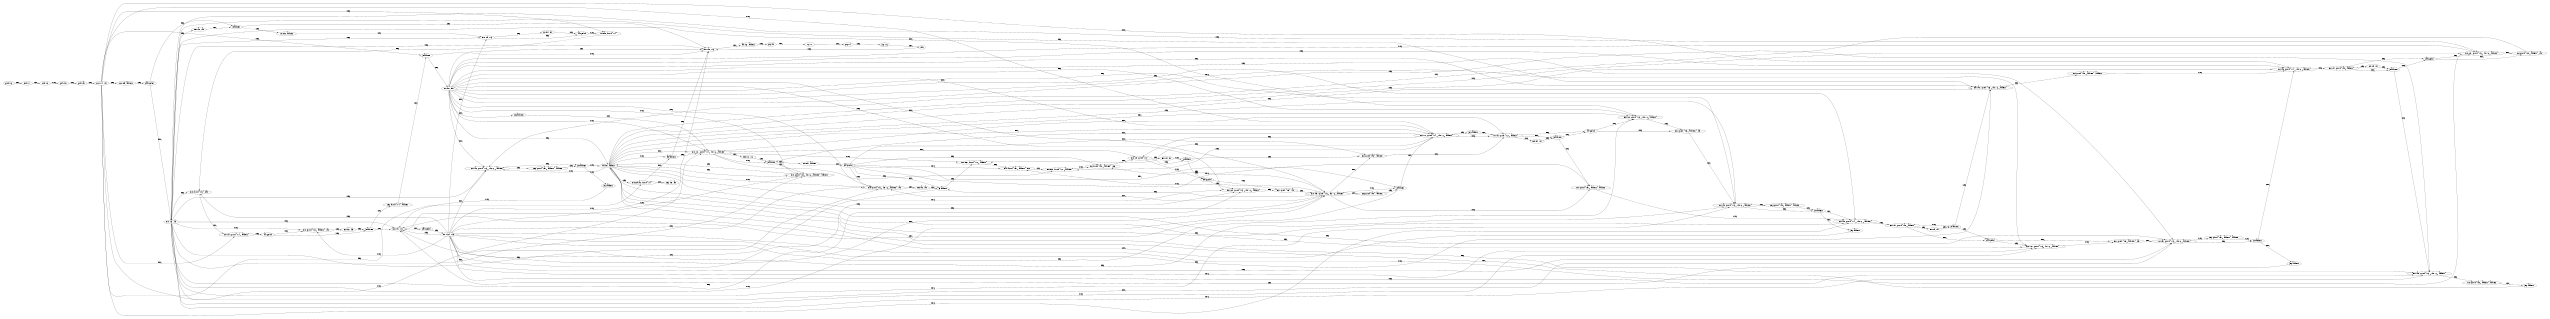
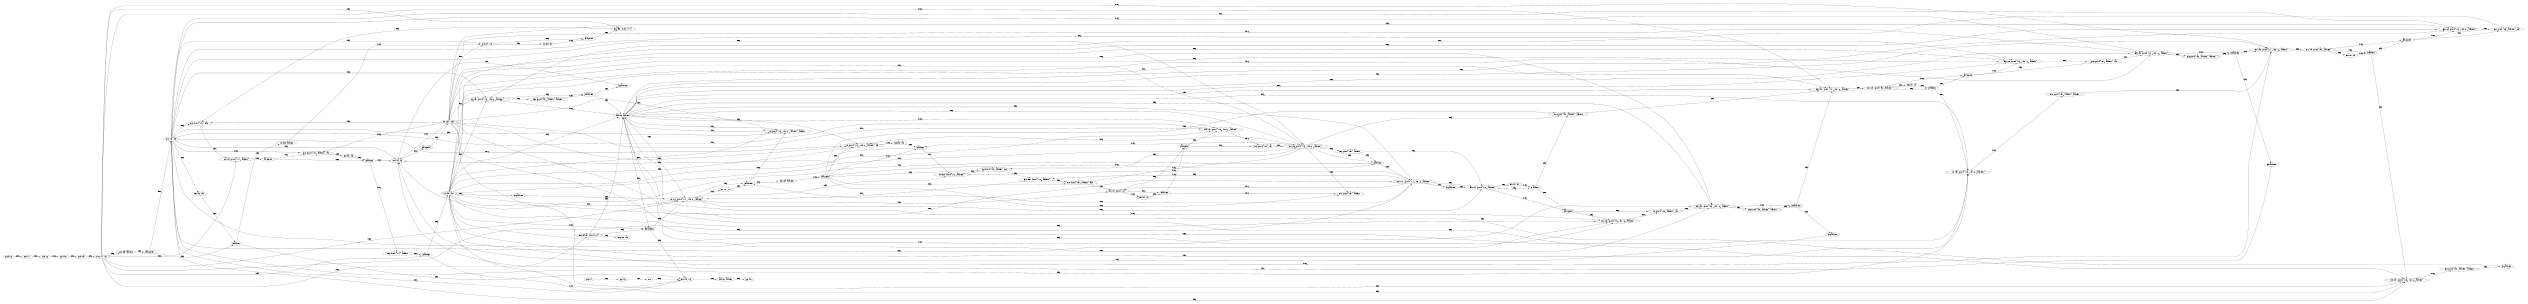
node "pop r12": removed
edge "xor ebx , ebx" -> "mov rax , r15": now "xor ebx , ebx" -> "jae address"
edge "mov qword [ rax ] , address" -> "mov rdi , qword [ r12 + address ]": now "cmp qword [ rax ] , address" -> "mov rdi , qword [ r12 + address ]"
edge "add rbx , address" -> "movsxd rax , dword [ r14 ]": reversed
edge "xor r15d , r15d" -> "mov rax , r15": removed, label "DFG"
